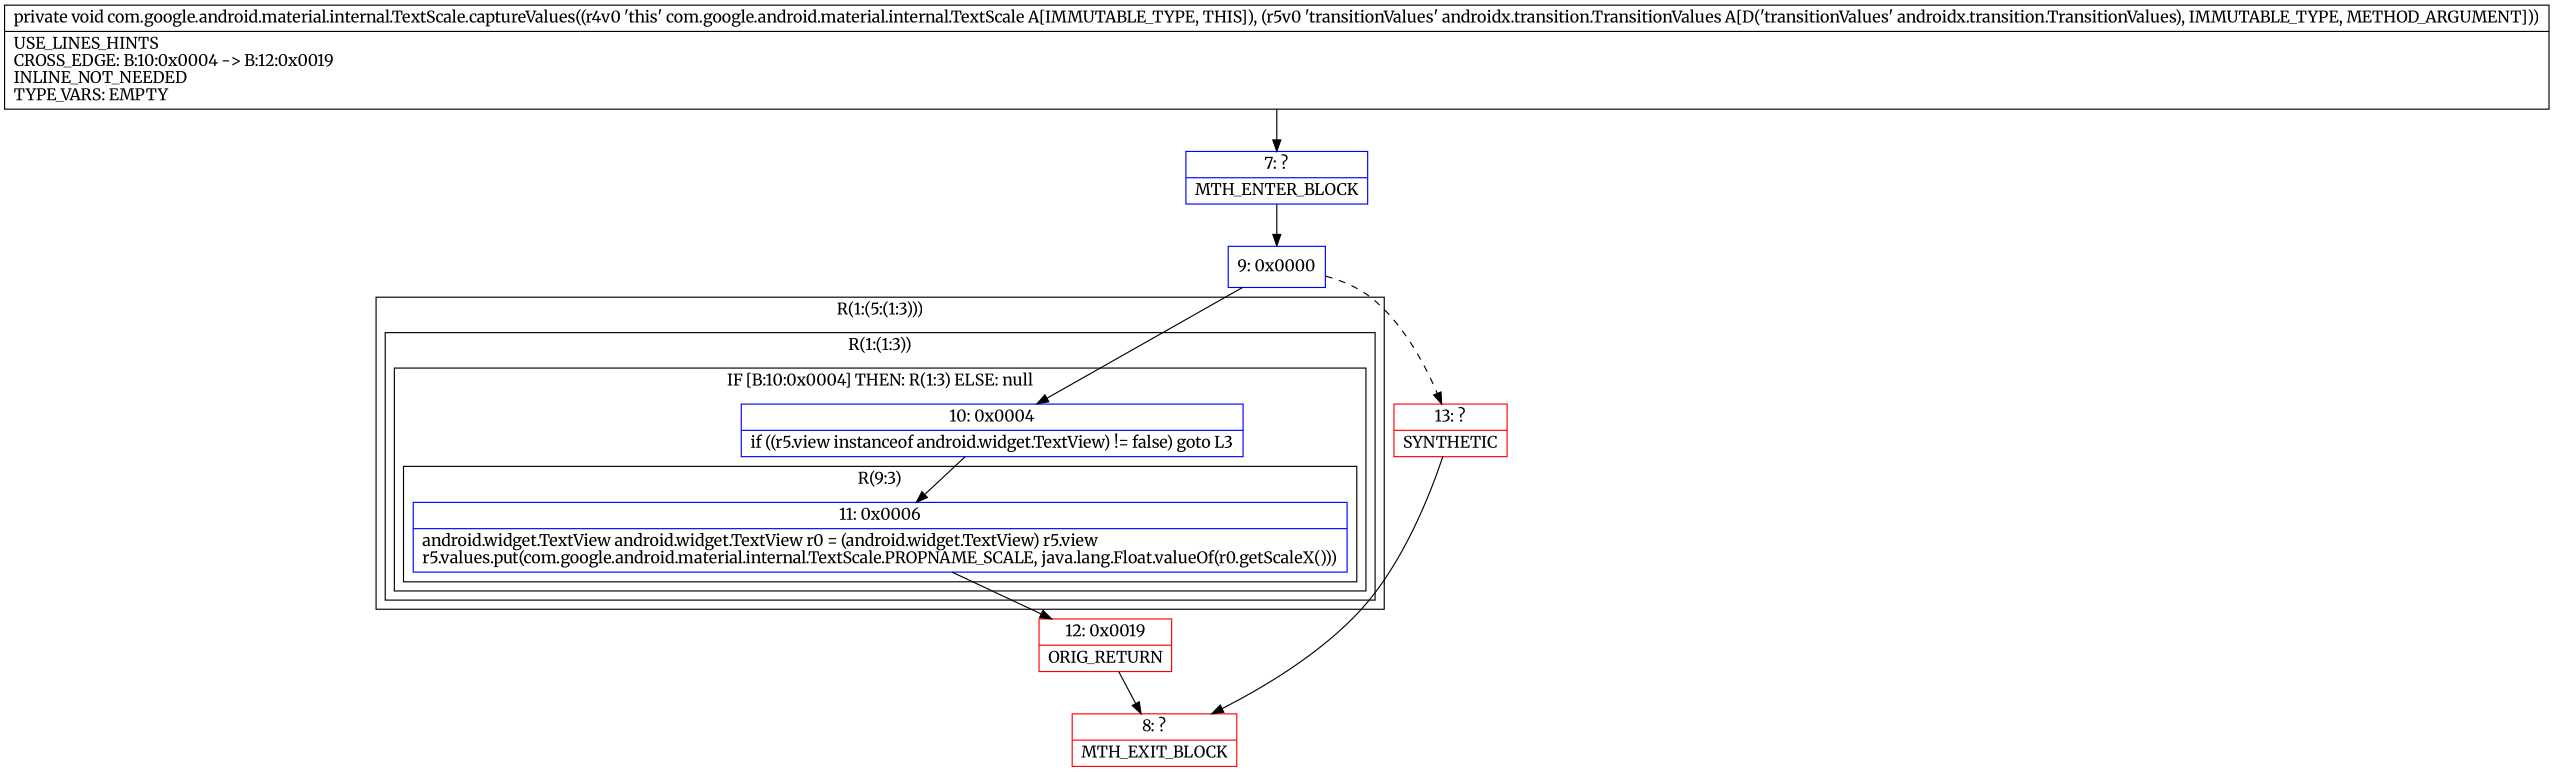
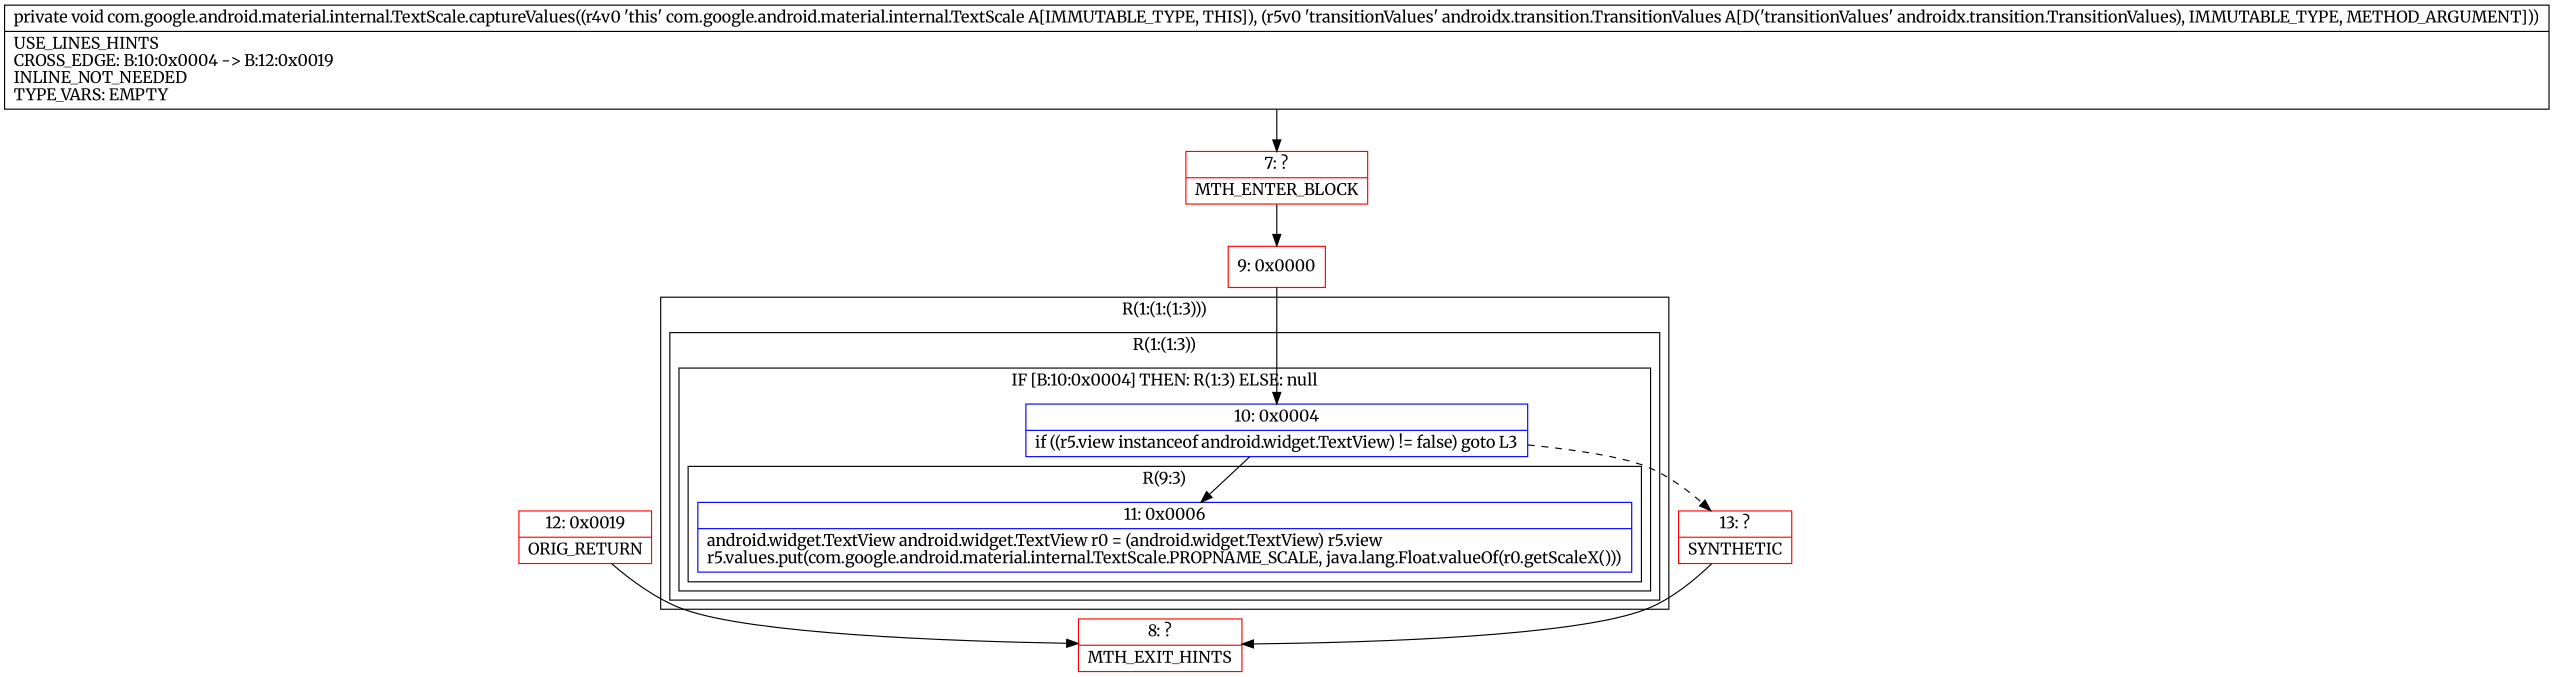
node "7: ?": color blue -> red
node "9: 0x0000": color blue -> red
cluster "R(1:(5:(1:3)))": label "R(1:(5:(1:3)))" -> "R(1:(1:(1:3)))"
edge "9: 0x0000" -> "13: ?": now "10: 0x0004" -> "13: ?"
edge "11: 0x0006" -> "12: 0x0019": removed
node "8: ?": text "MTH_EXIT_BLOCK" -> "MTH_EXIT_HINTS"
